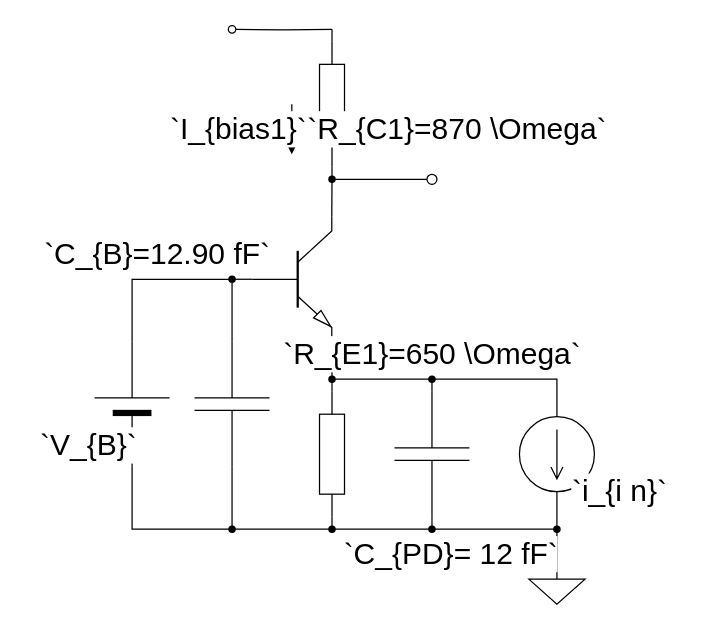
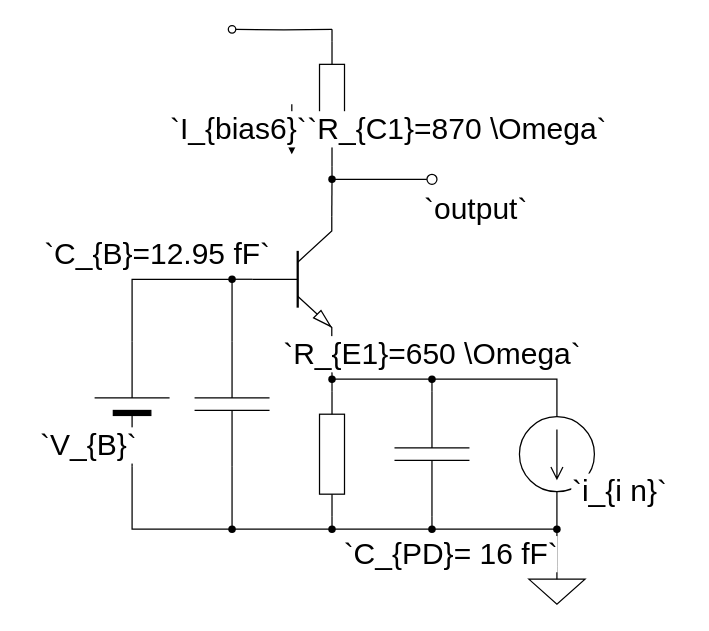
node "`I_{bias1}`": label "`I_{bias1}`" -> "`I_{bias6}`"
node "`output`": added
node "`C_{B}=12.90 fF`": label "`C_{B}=12.90 fF`" -> "`C_{B}=12.95 fF`"
node "`C_{PD}= 12 fF`": label "`C_{PD}= 12 fF`" -> "`C_{PD}= 16 fF`"
